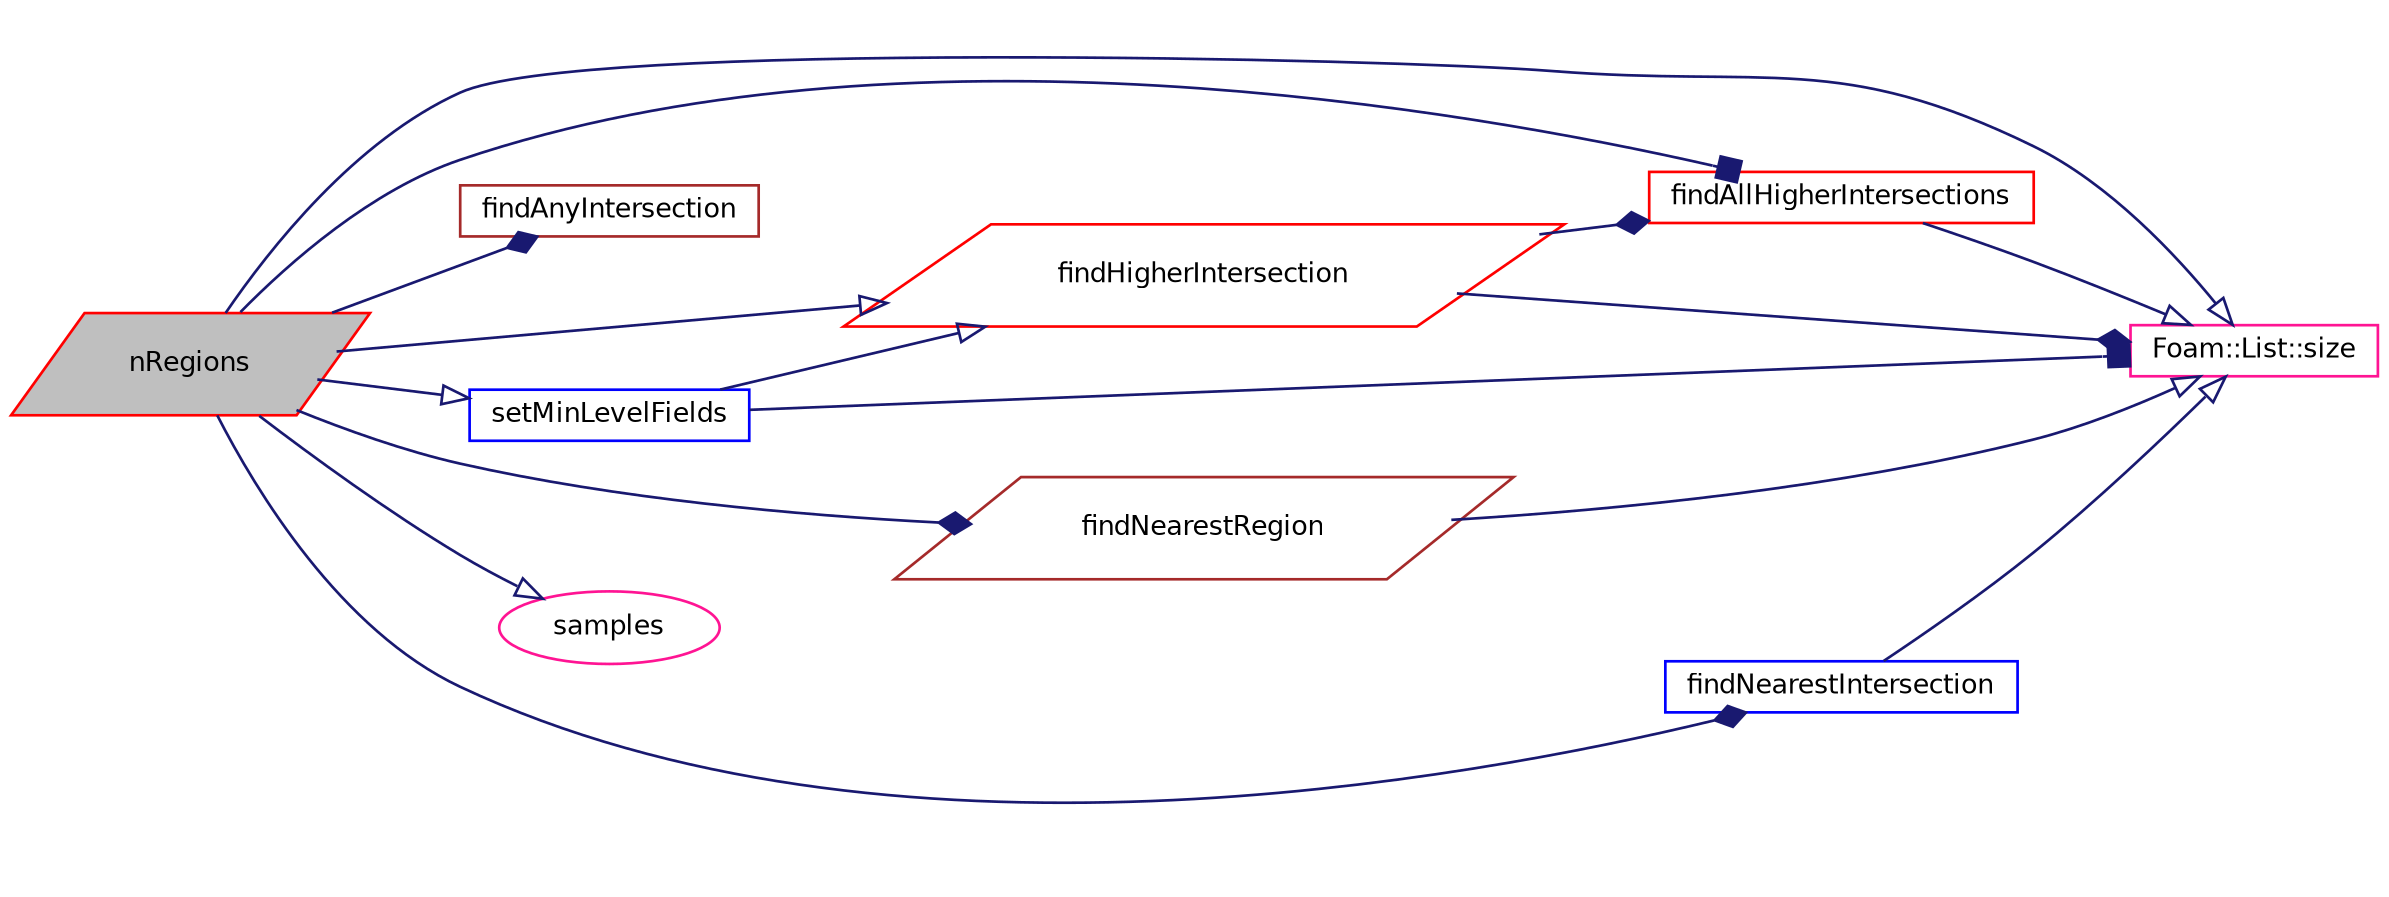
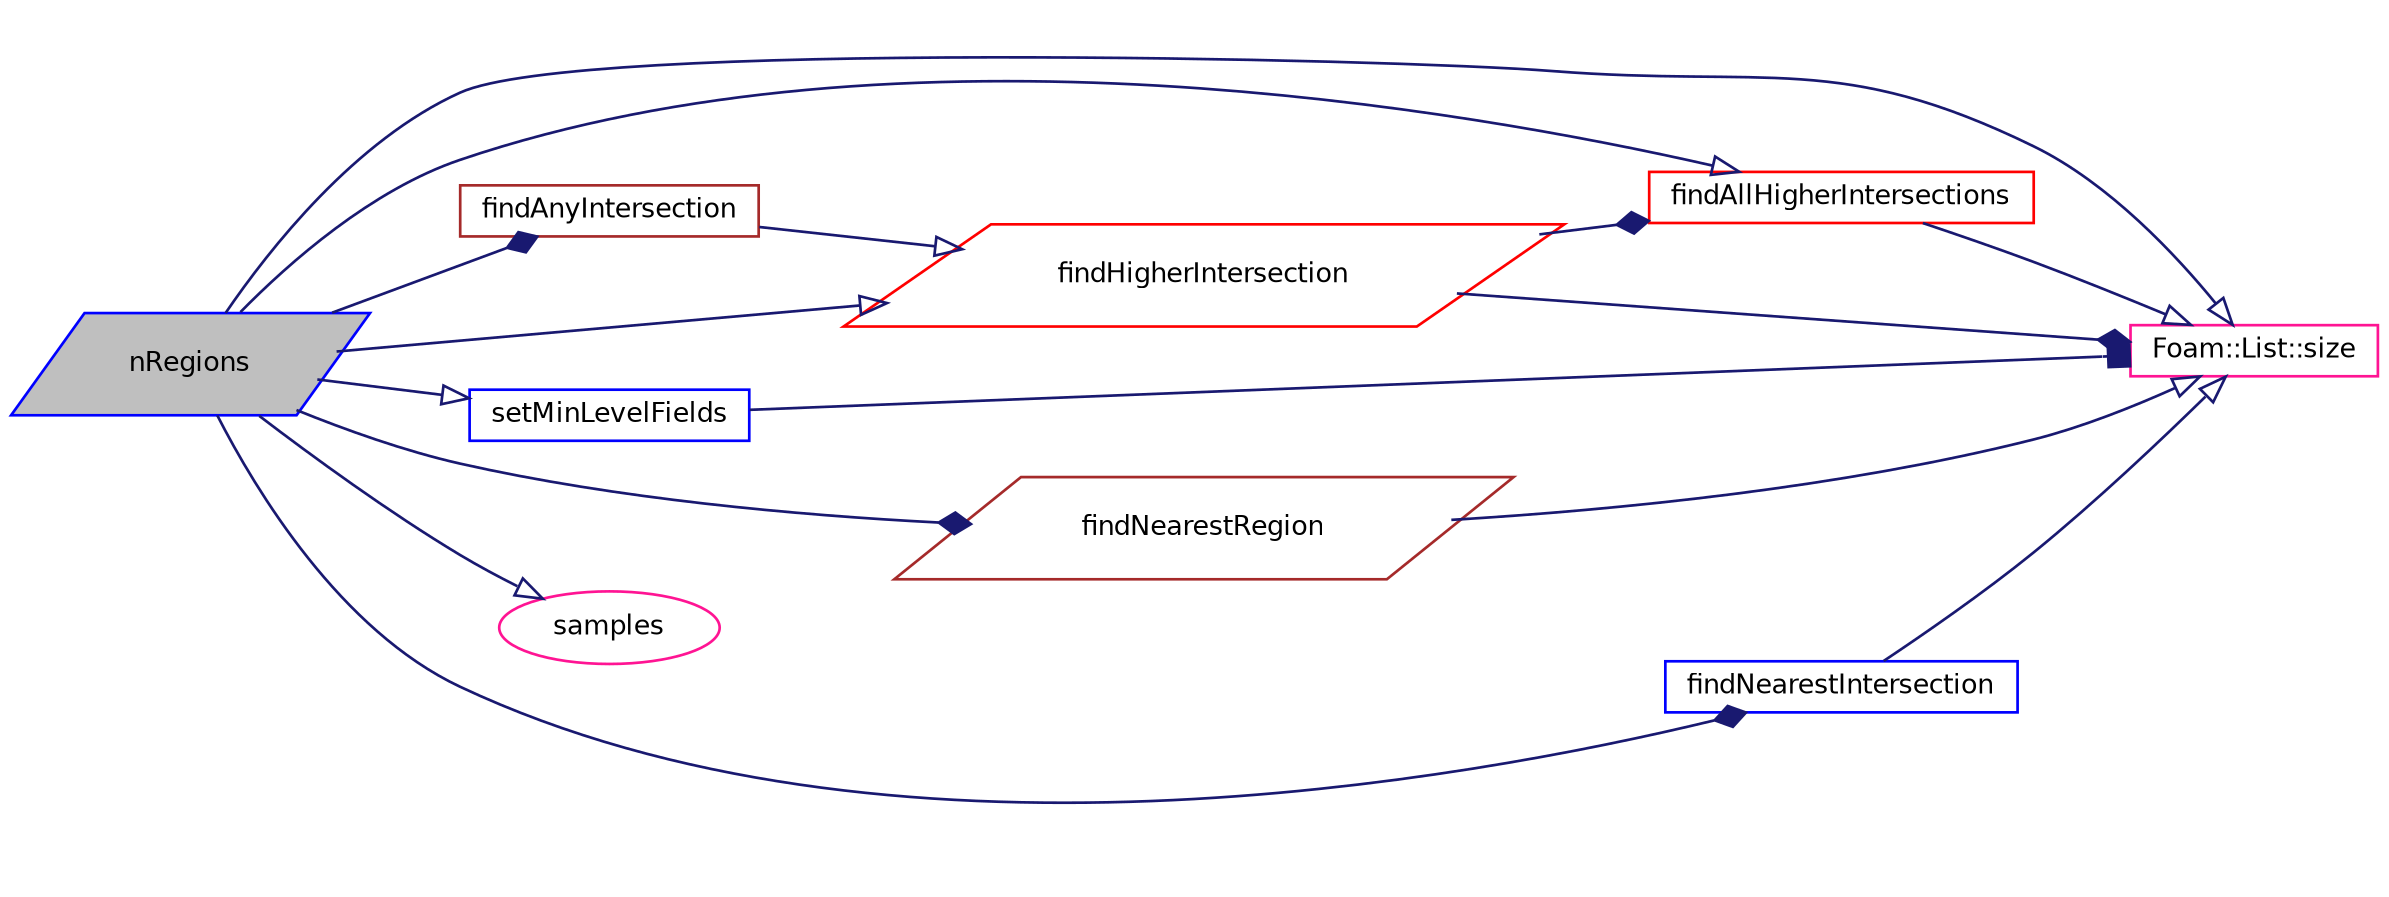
edge "nRegions" -> "findAllHigherIntersections": arrowhead box -> onormal
edge "setMinLevelFields" -> "findHigherIntersection": now "findAnyIntersection" -> "findHigherIntersection"
node "nRegions": color red -> blue
